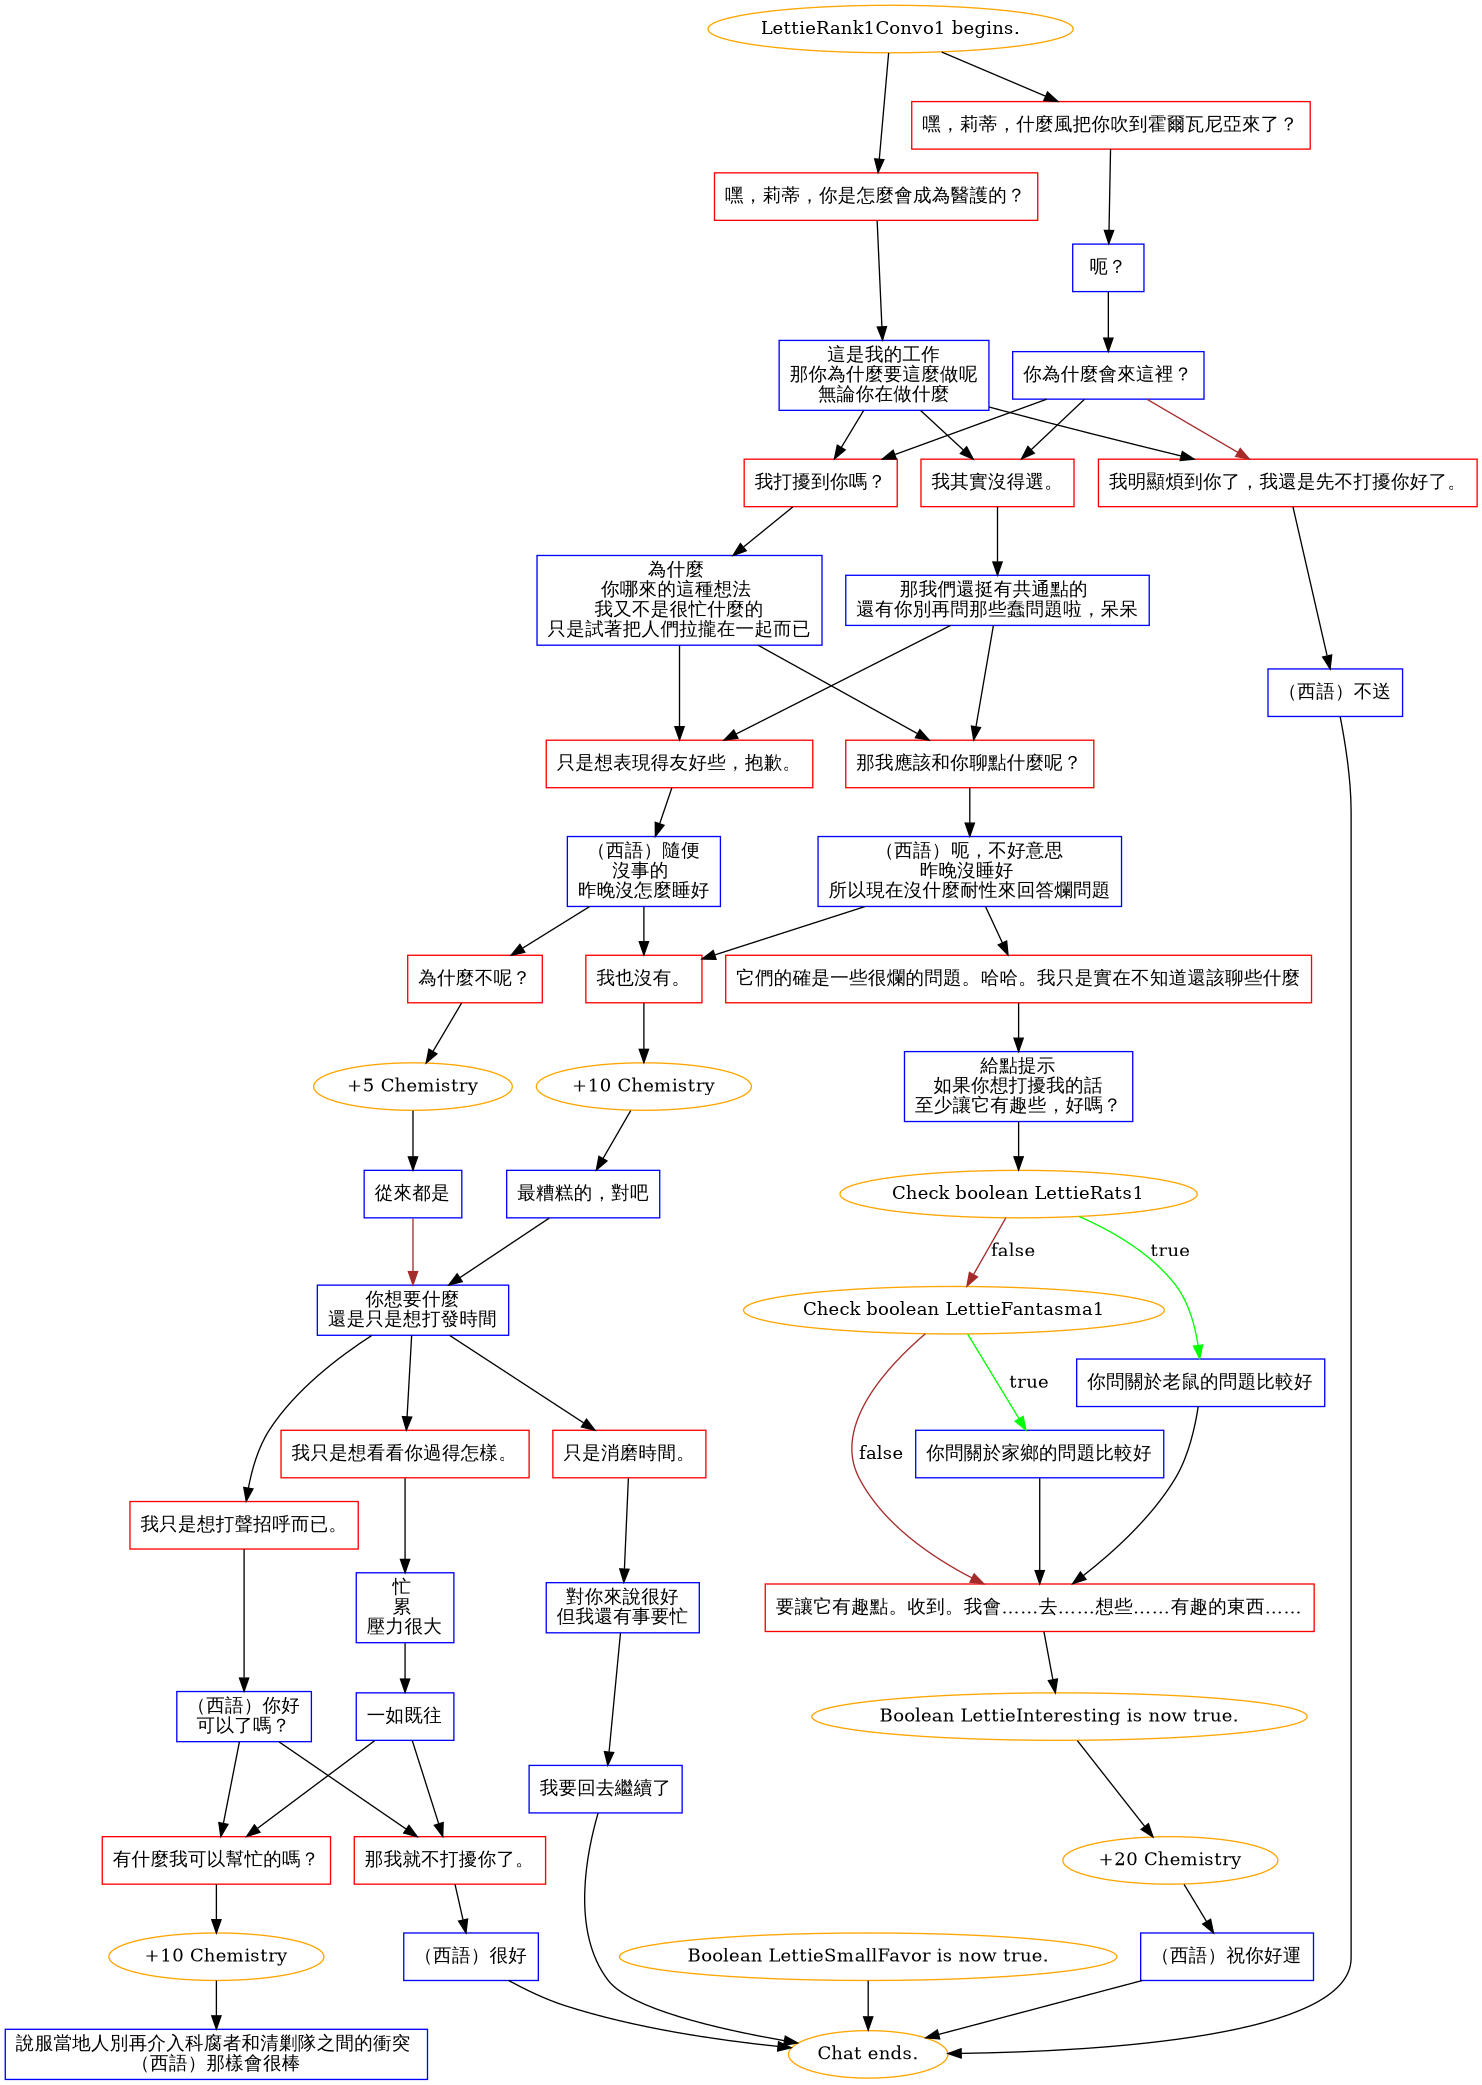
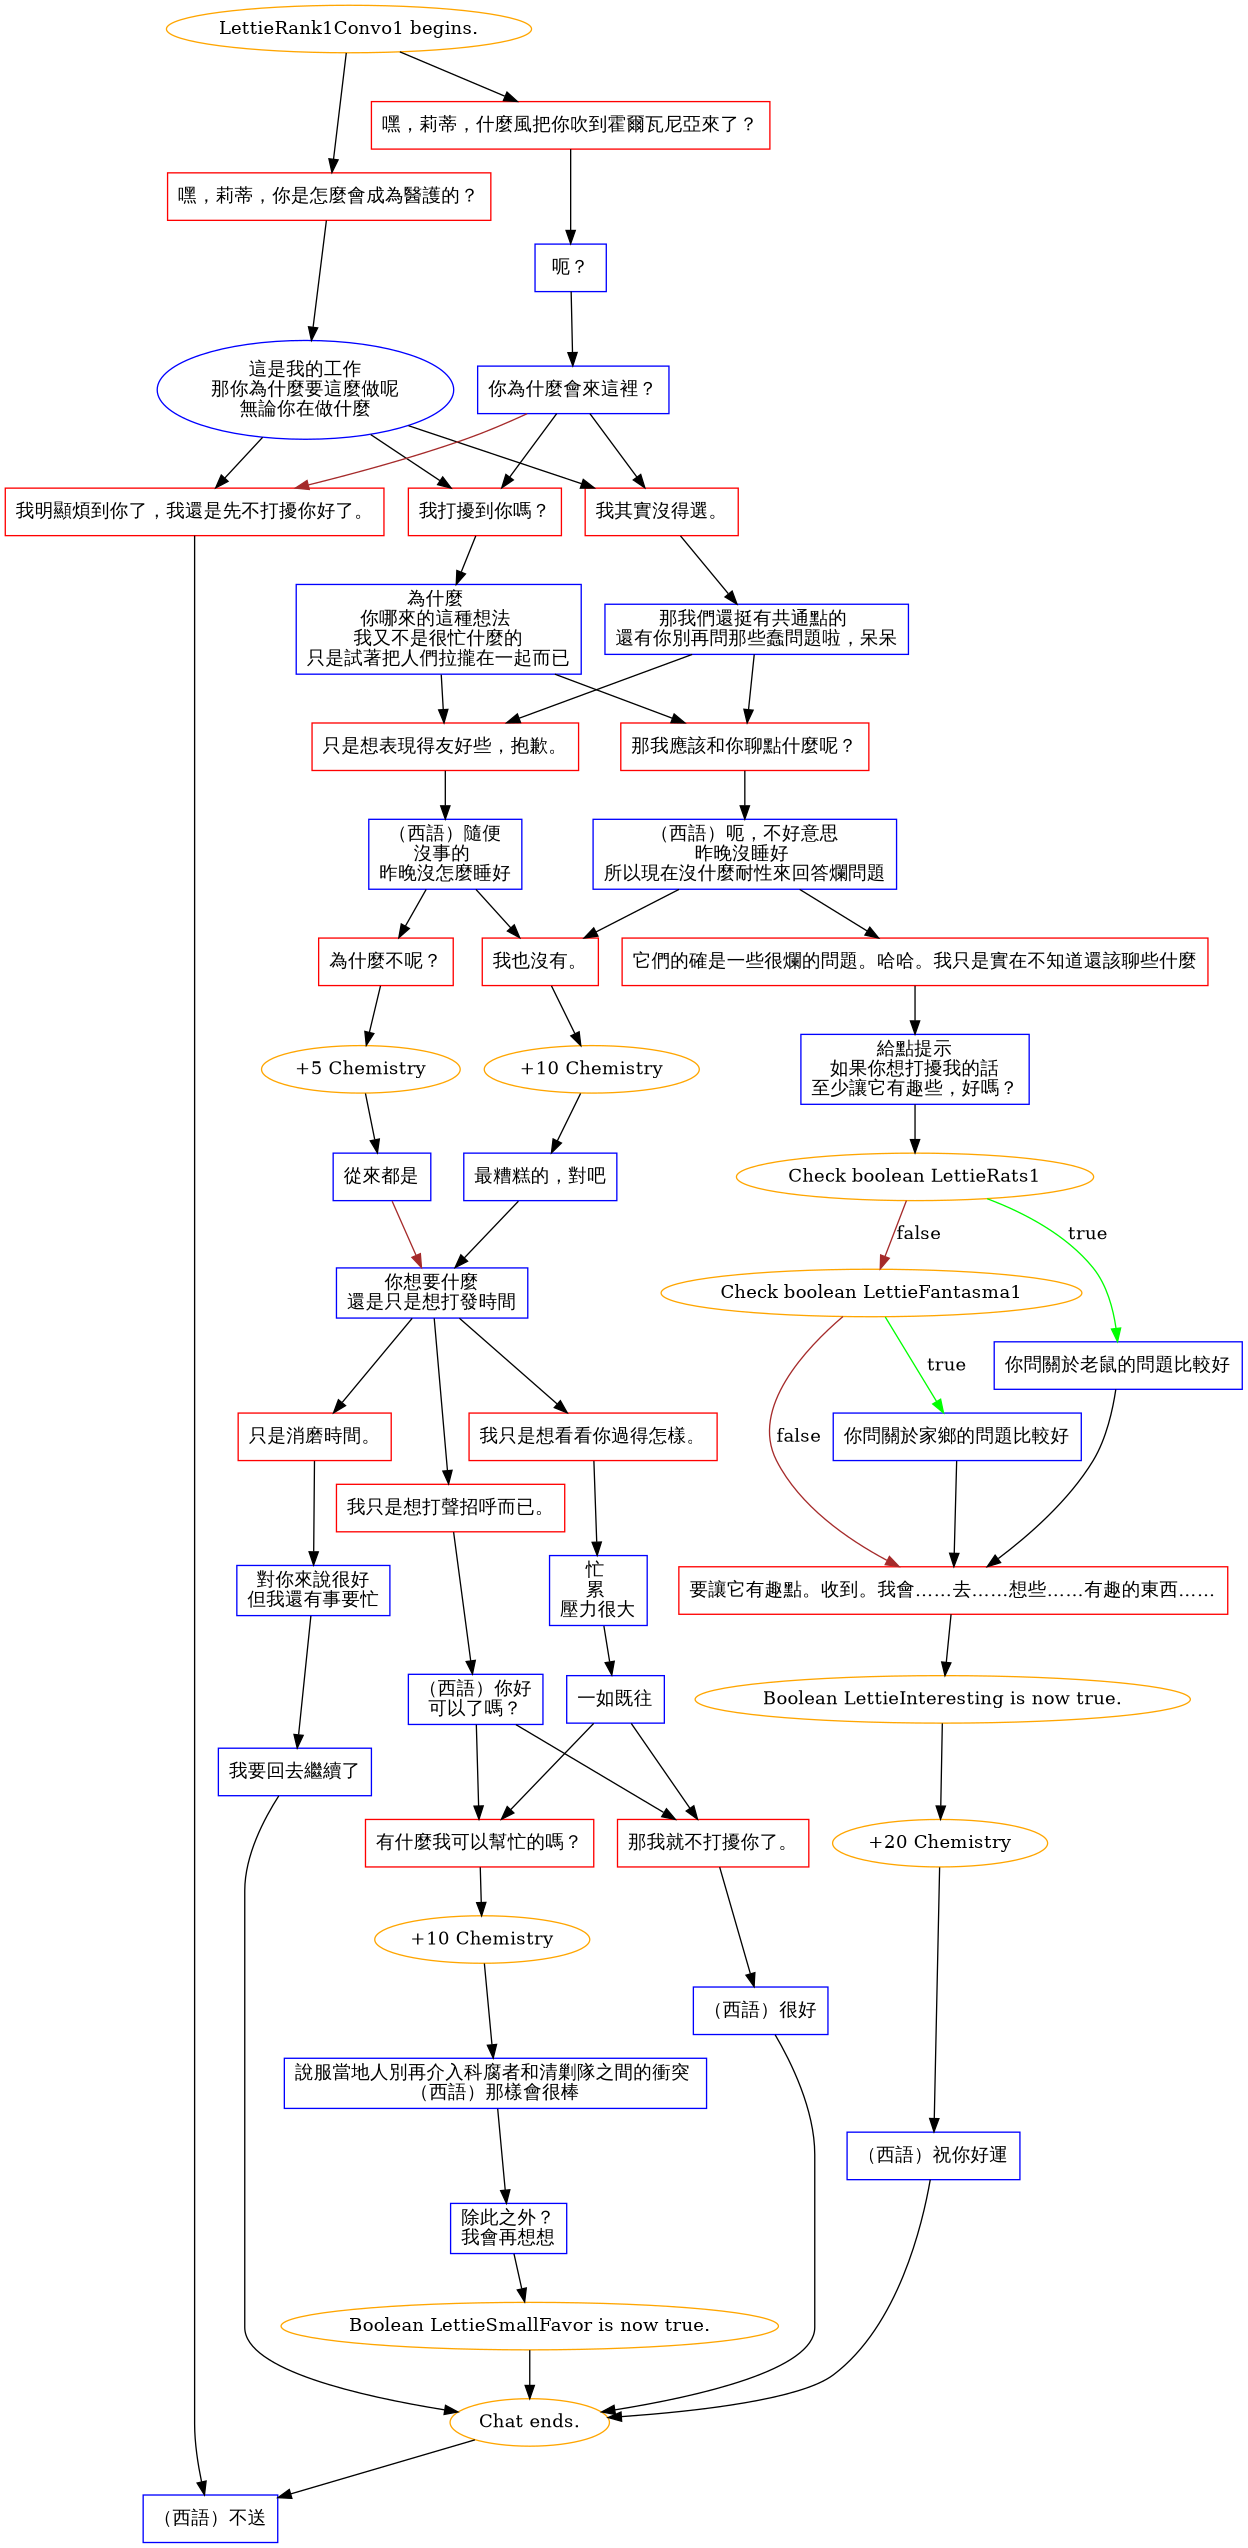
node "這是我的工作 那你為什麼要這麼做呢 無論你在做什麼": shape box -> ellipse
edge "（西語）不送" -> "Chat ends.": reversed
node "除此之外？ 我會再想想": added
